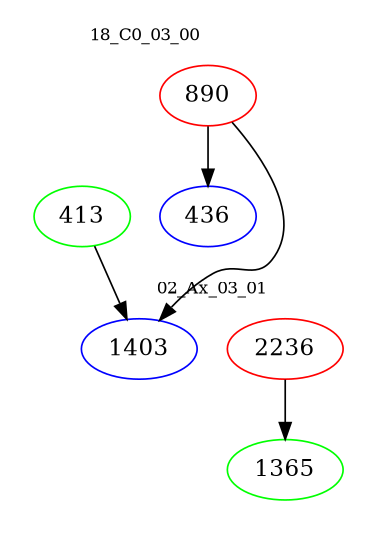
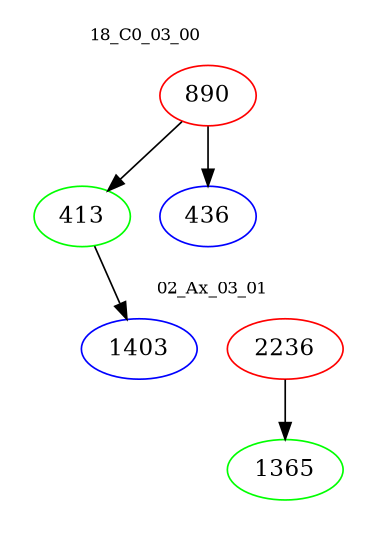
edge "890" -> "1403": now "890" -> "413"
